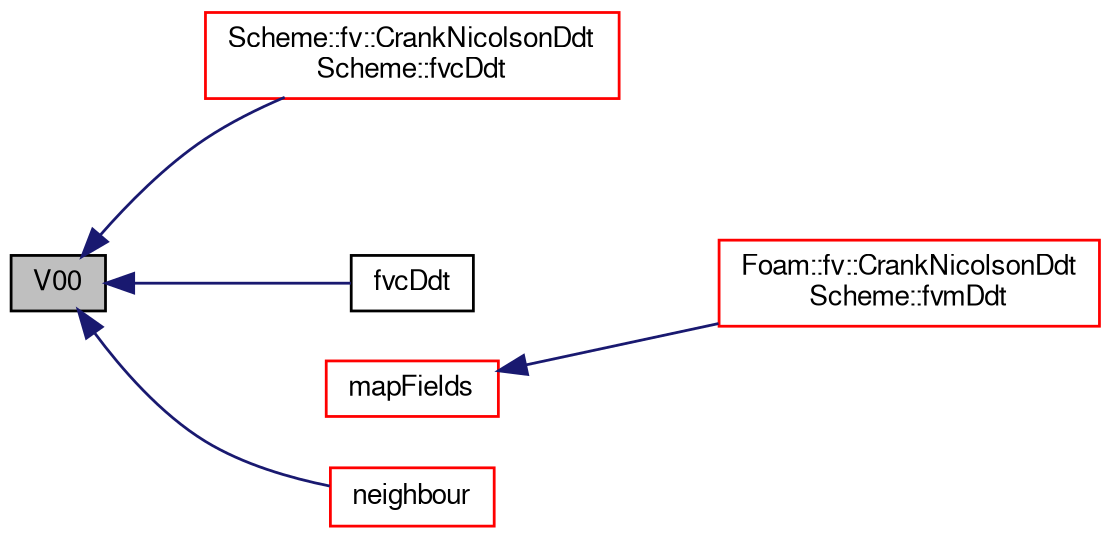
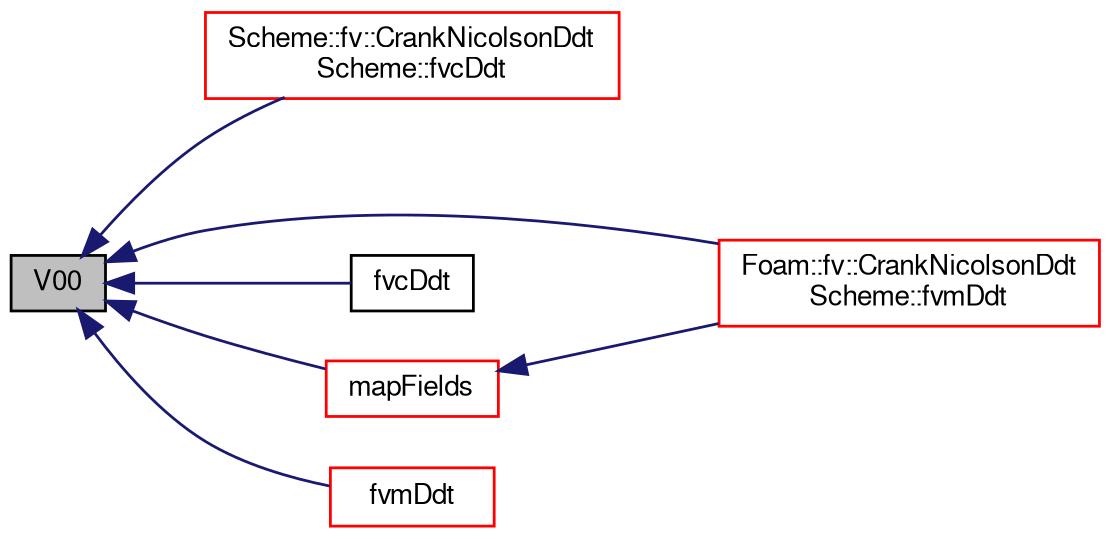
edge "Foam::fv::CrankNicolsonDdt Scheme::fvmDdt" -> "V00": added
edge "mapFields" -> "V00": added
node "neighbour": label "neighbour" -> "fvmDdt"
